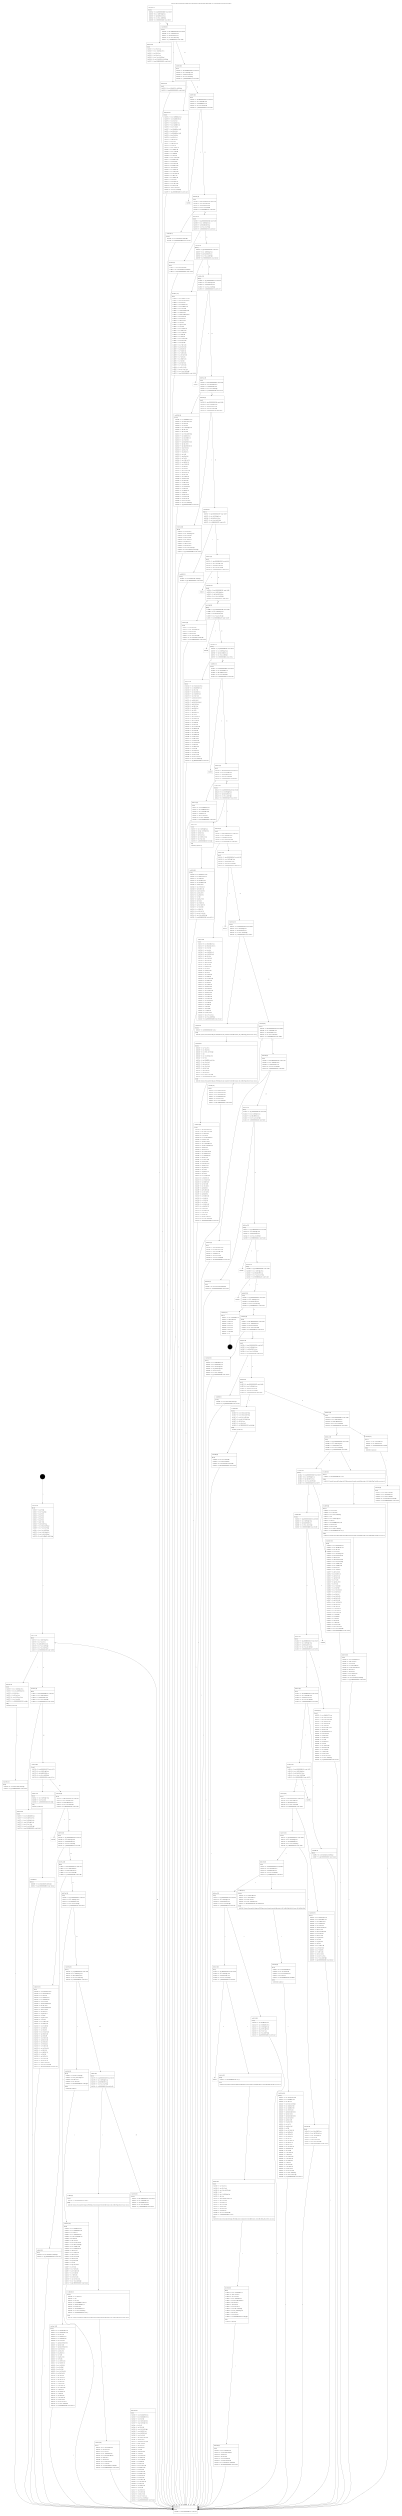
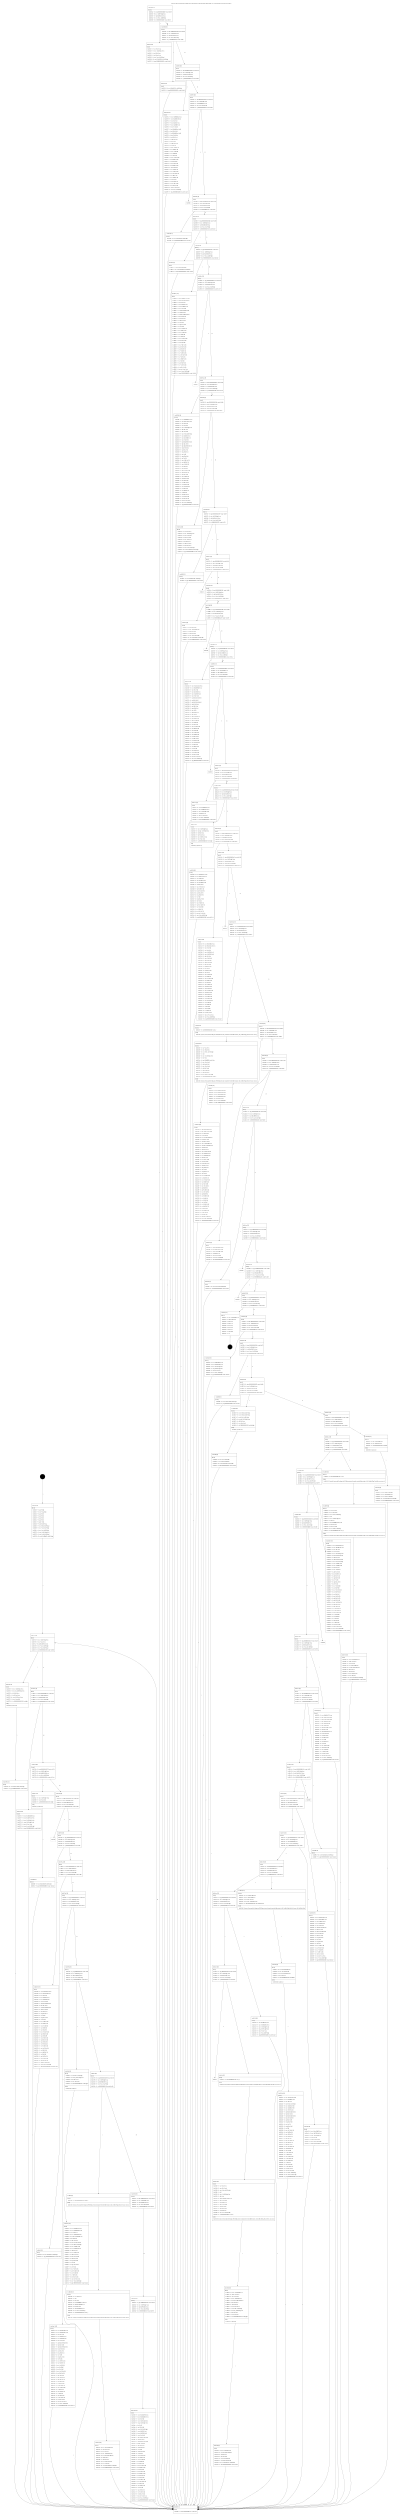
node "0x40182e [28]": added
